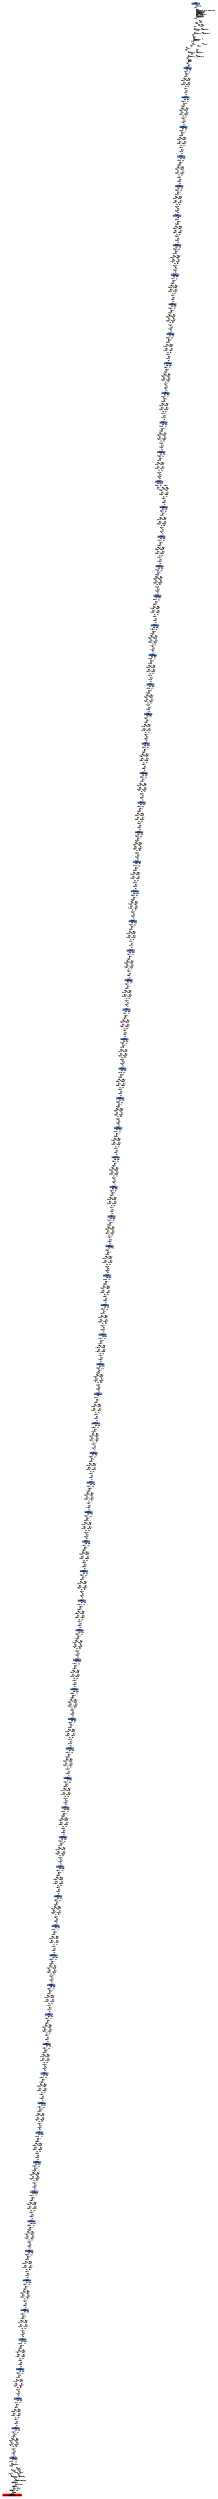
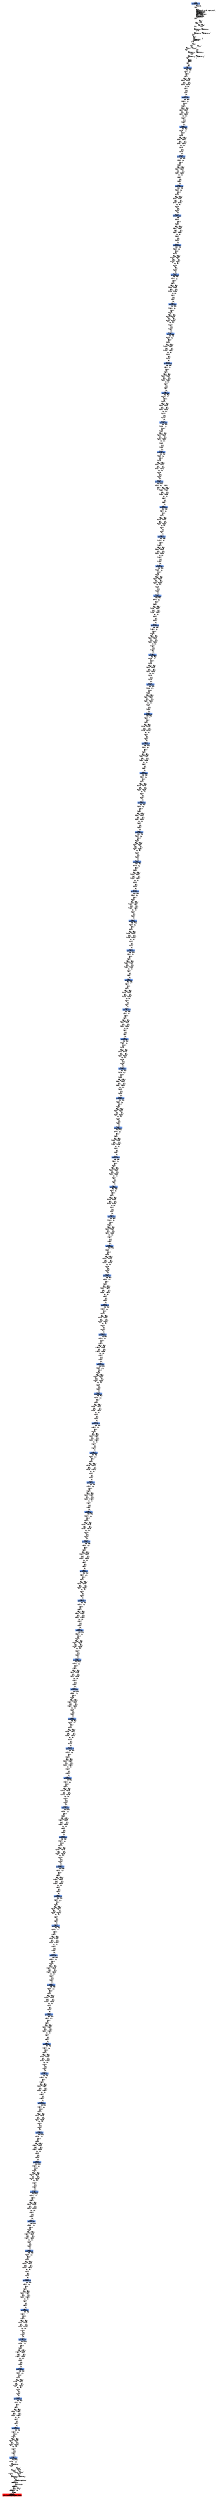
edge "55" -> "61 @ N38 main": now "57 @ N36 main" -> "61 @ N38 main"
node "100160": added
